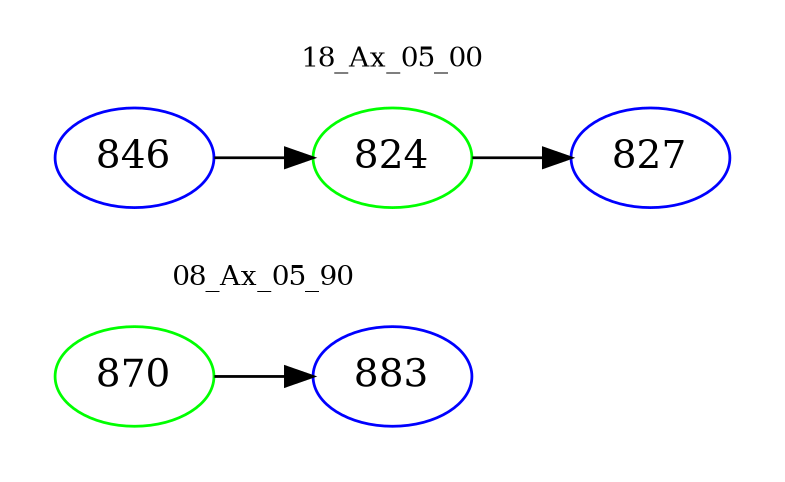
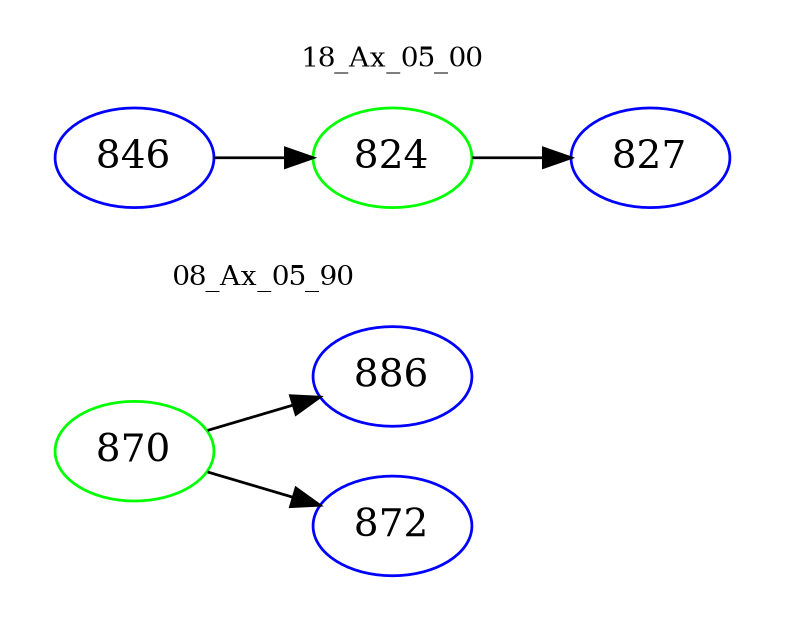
node "883": label "883" -> "886"
node "872": added
